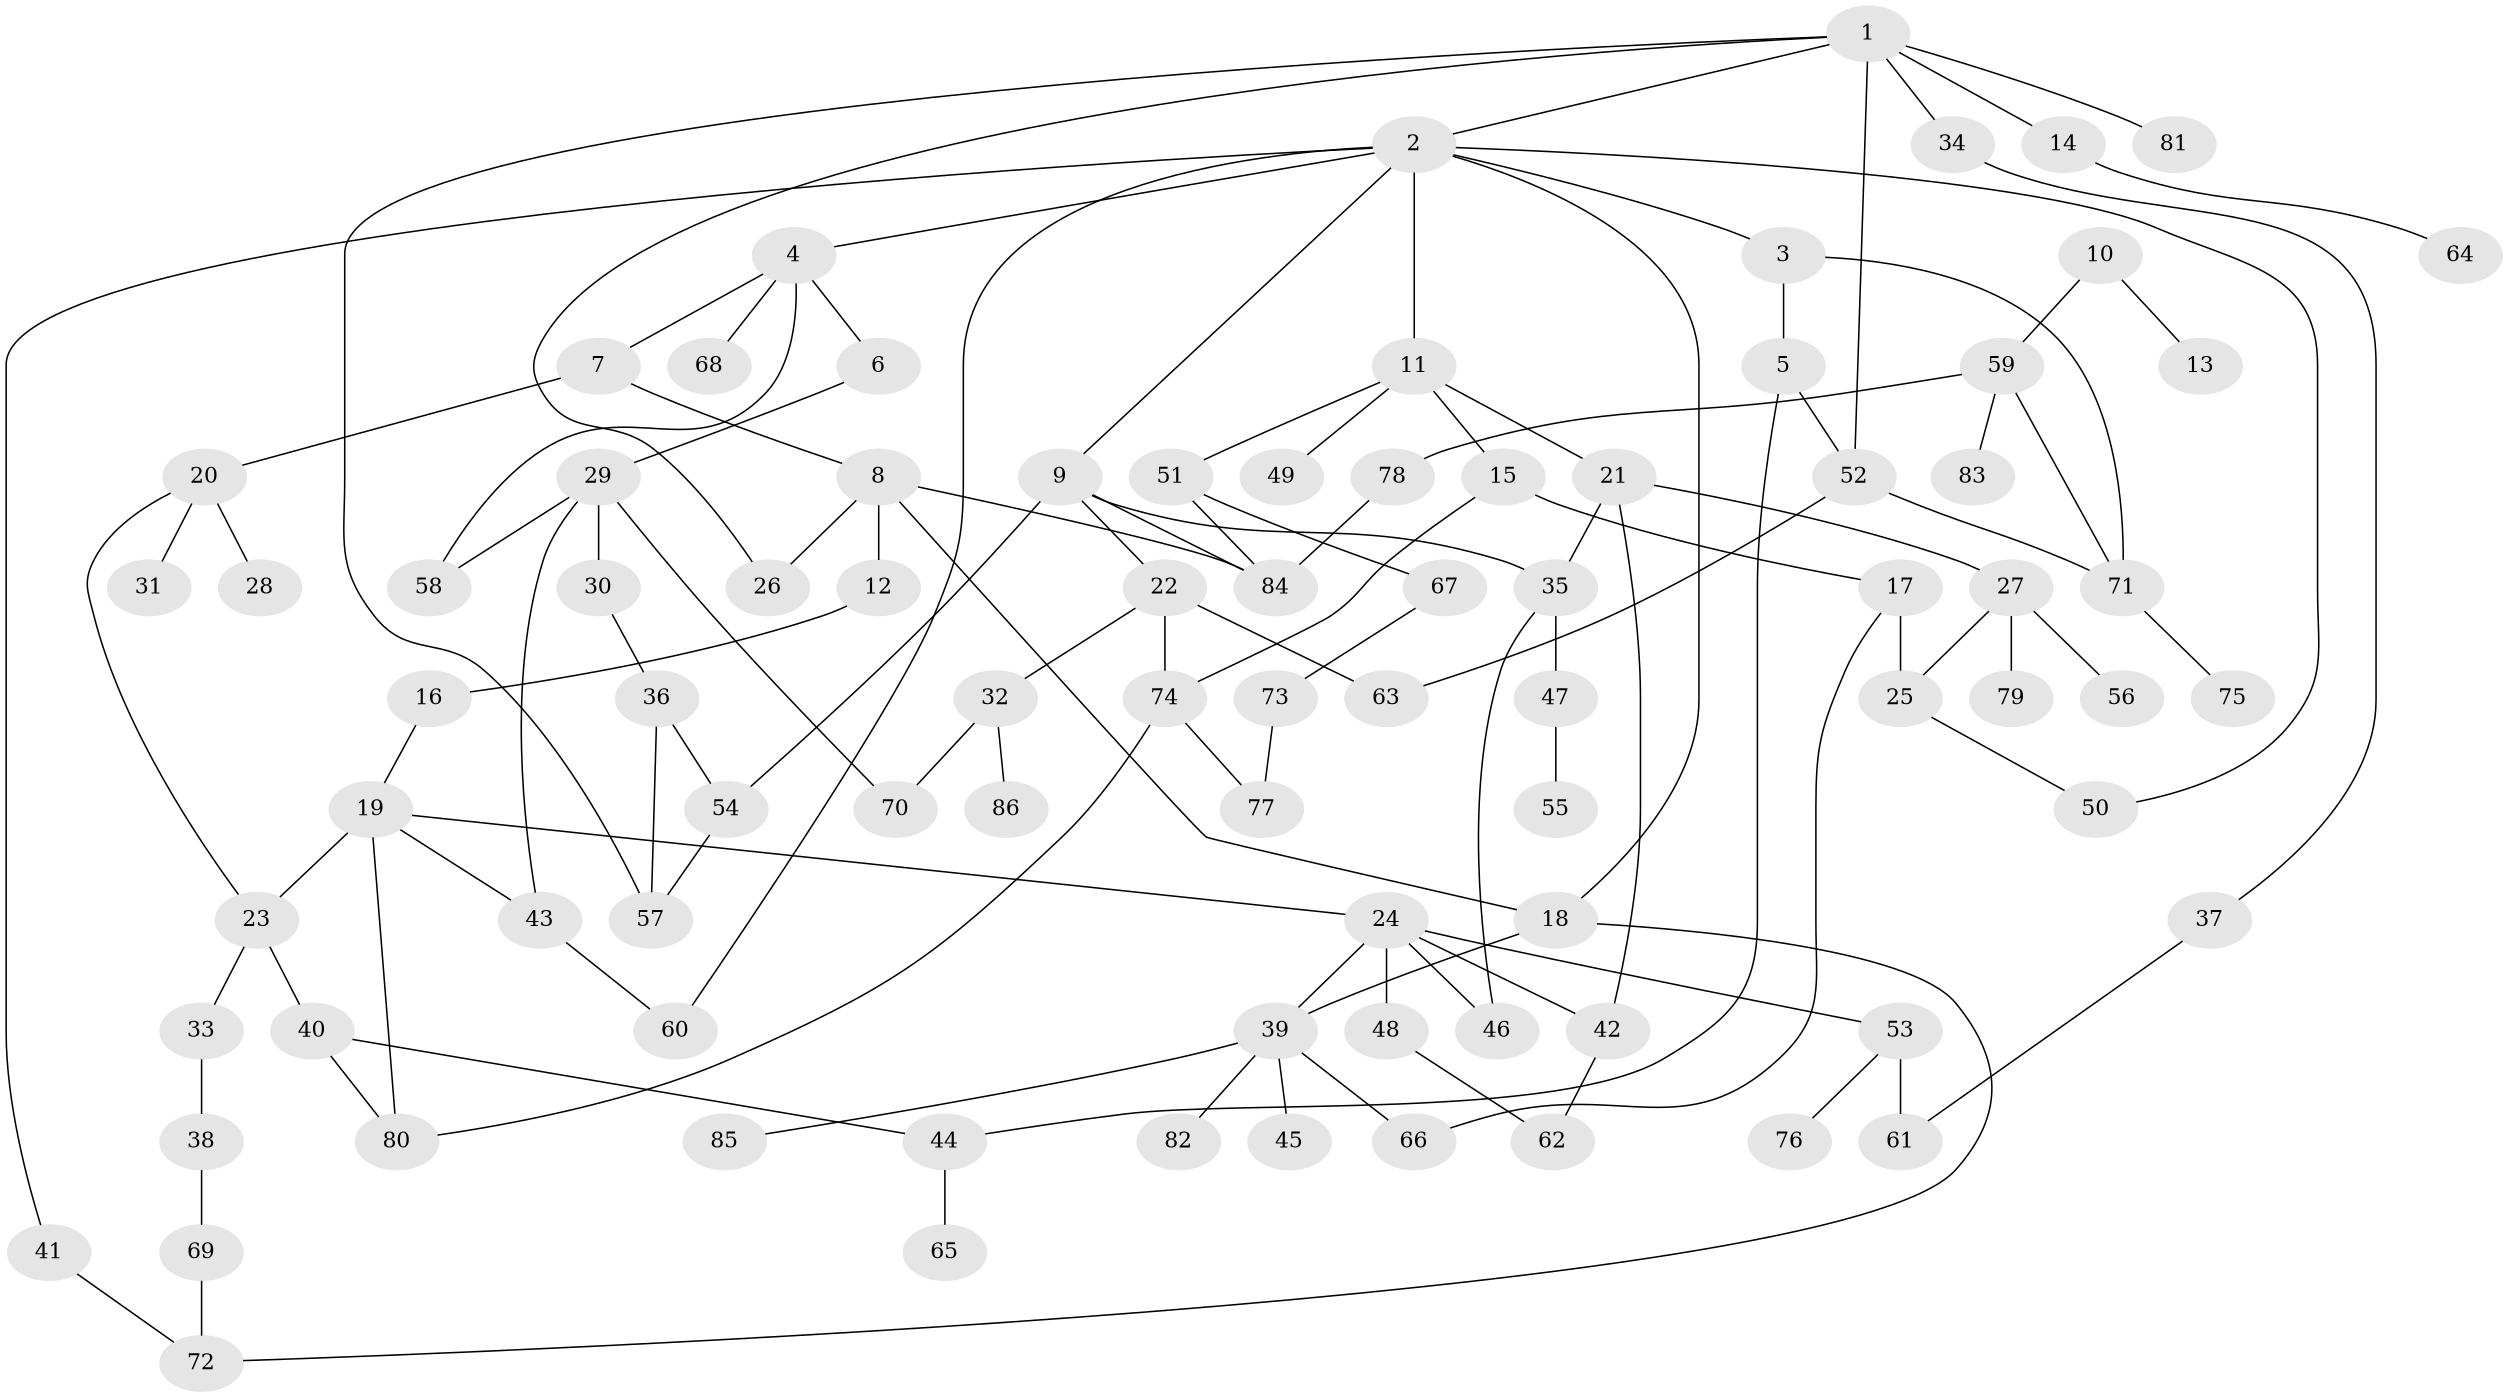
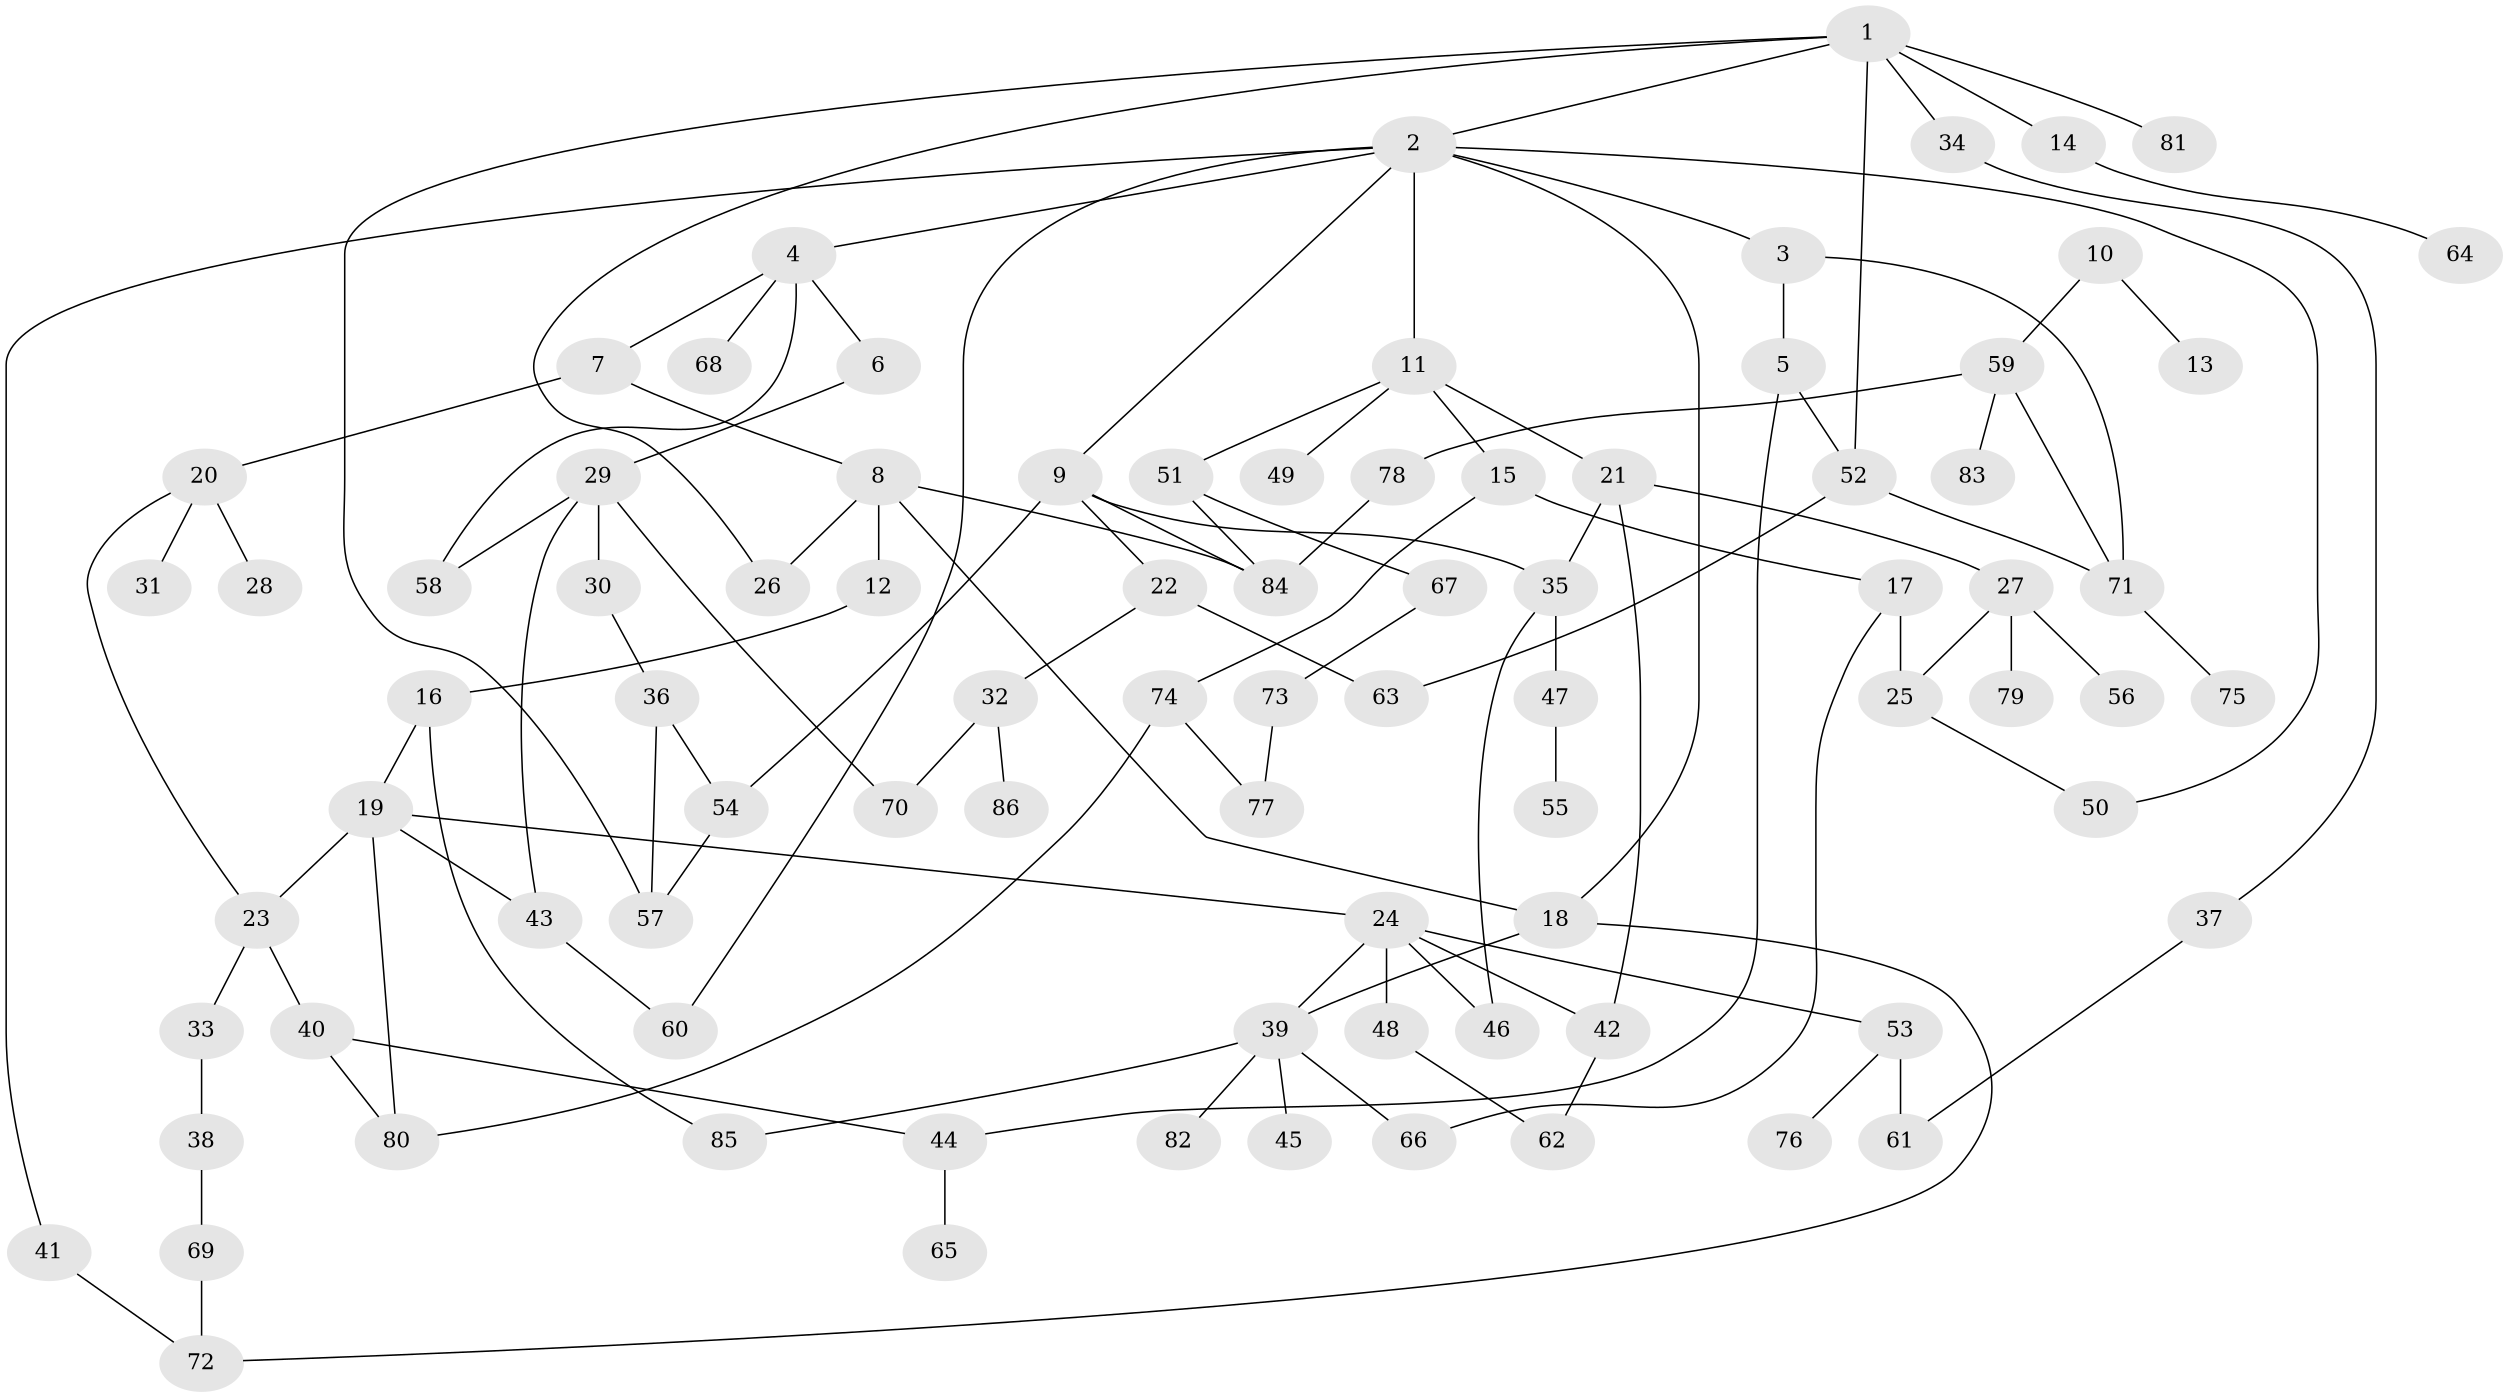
edge "22" -- "74": removed
edge "16" -- "85": added
